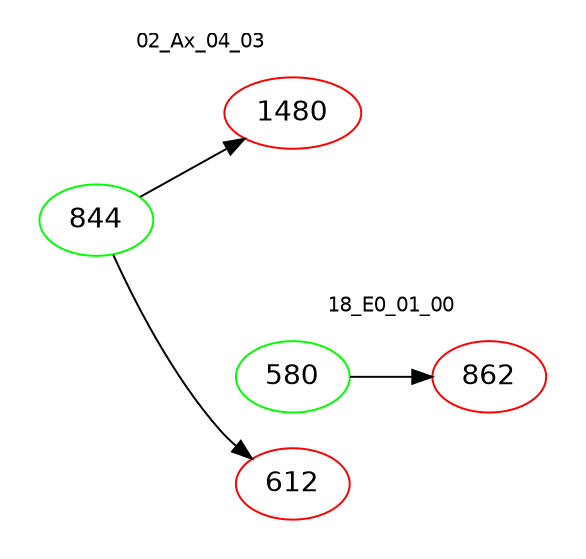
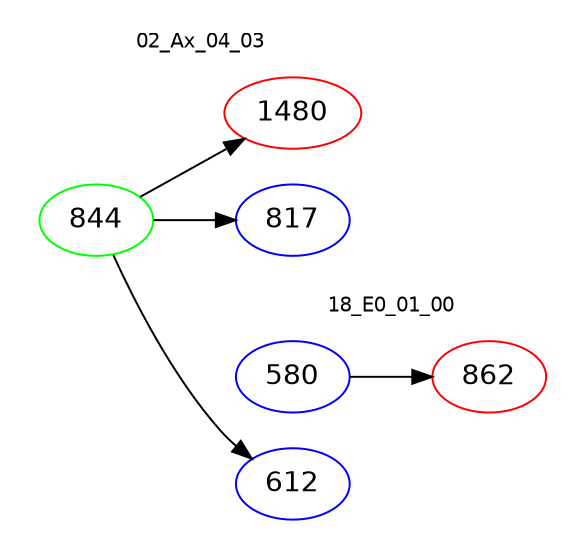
node "817": added
node "580": color green -> blue
node "612": color red -> blue
